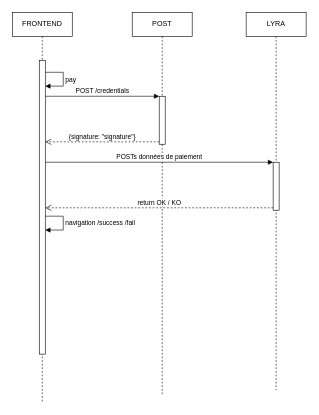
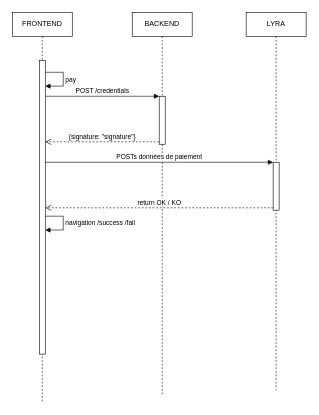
node "POST": label "POST" -> "BACKEND"
